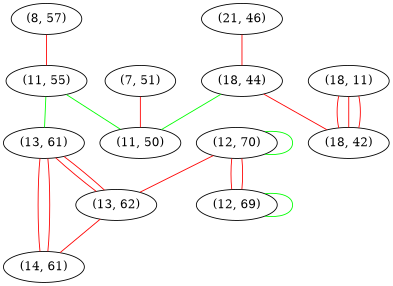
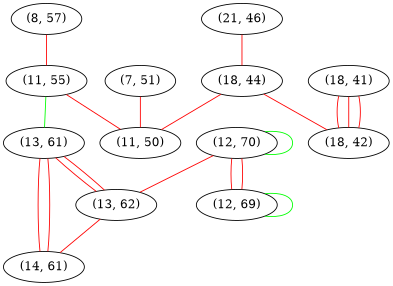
node "(18, 11)": label "(18, 11)" -> "(18, 41)"
edge "(11, 55)" -- "(11, 50)": color green -> red
edge "(18, 44)" -- "(11, 50)": color green -> red
